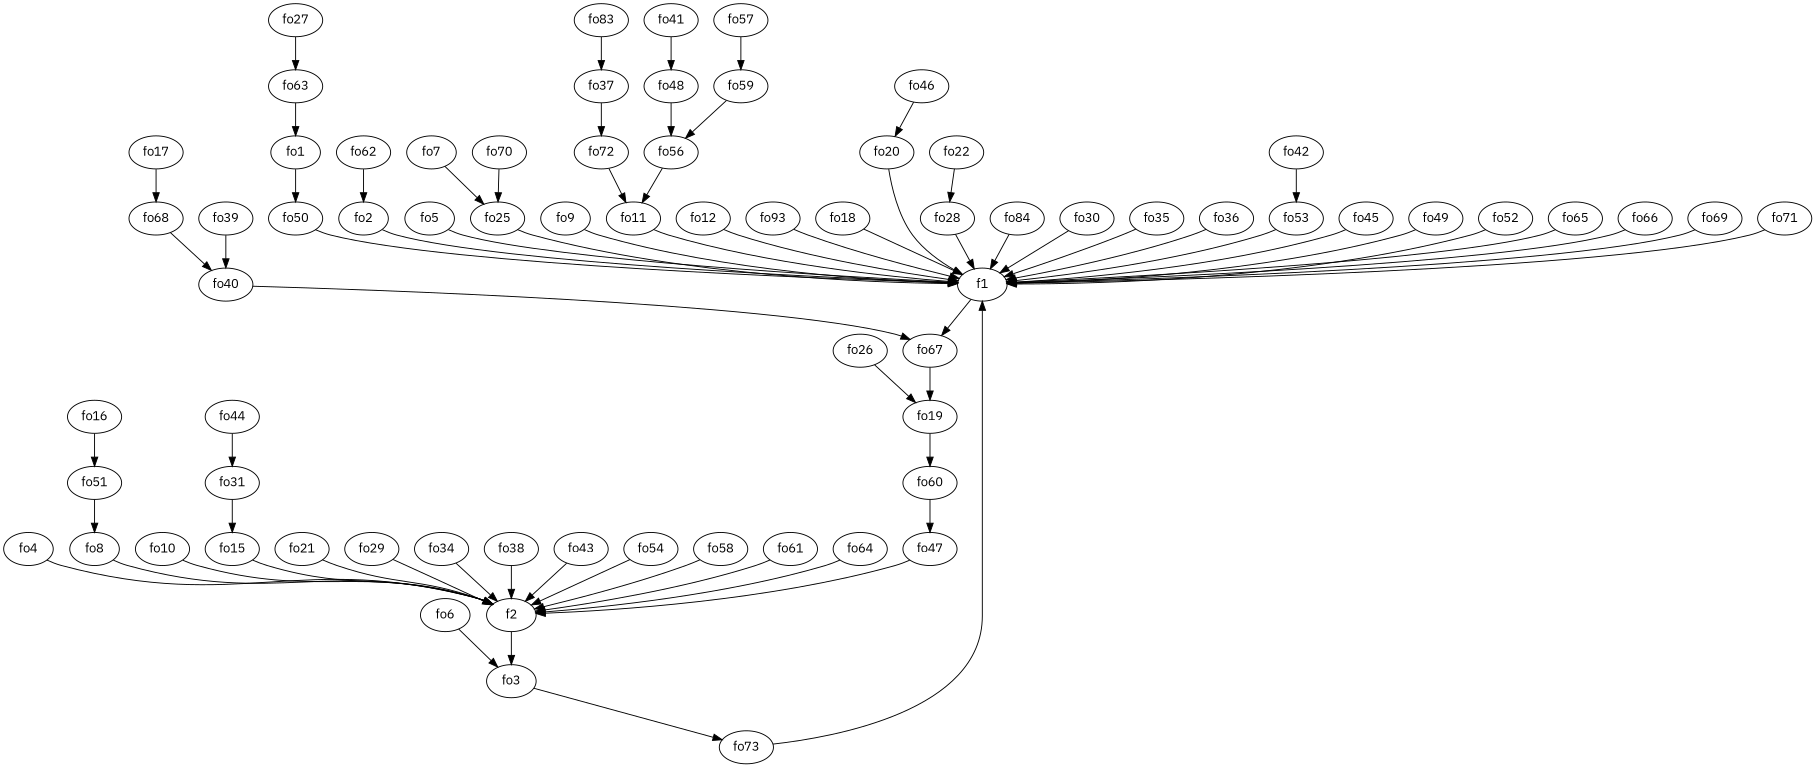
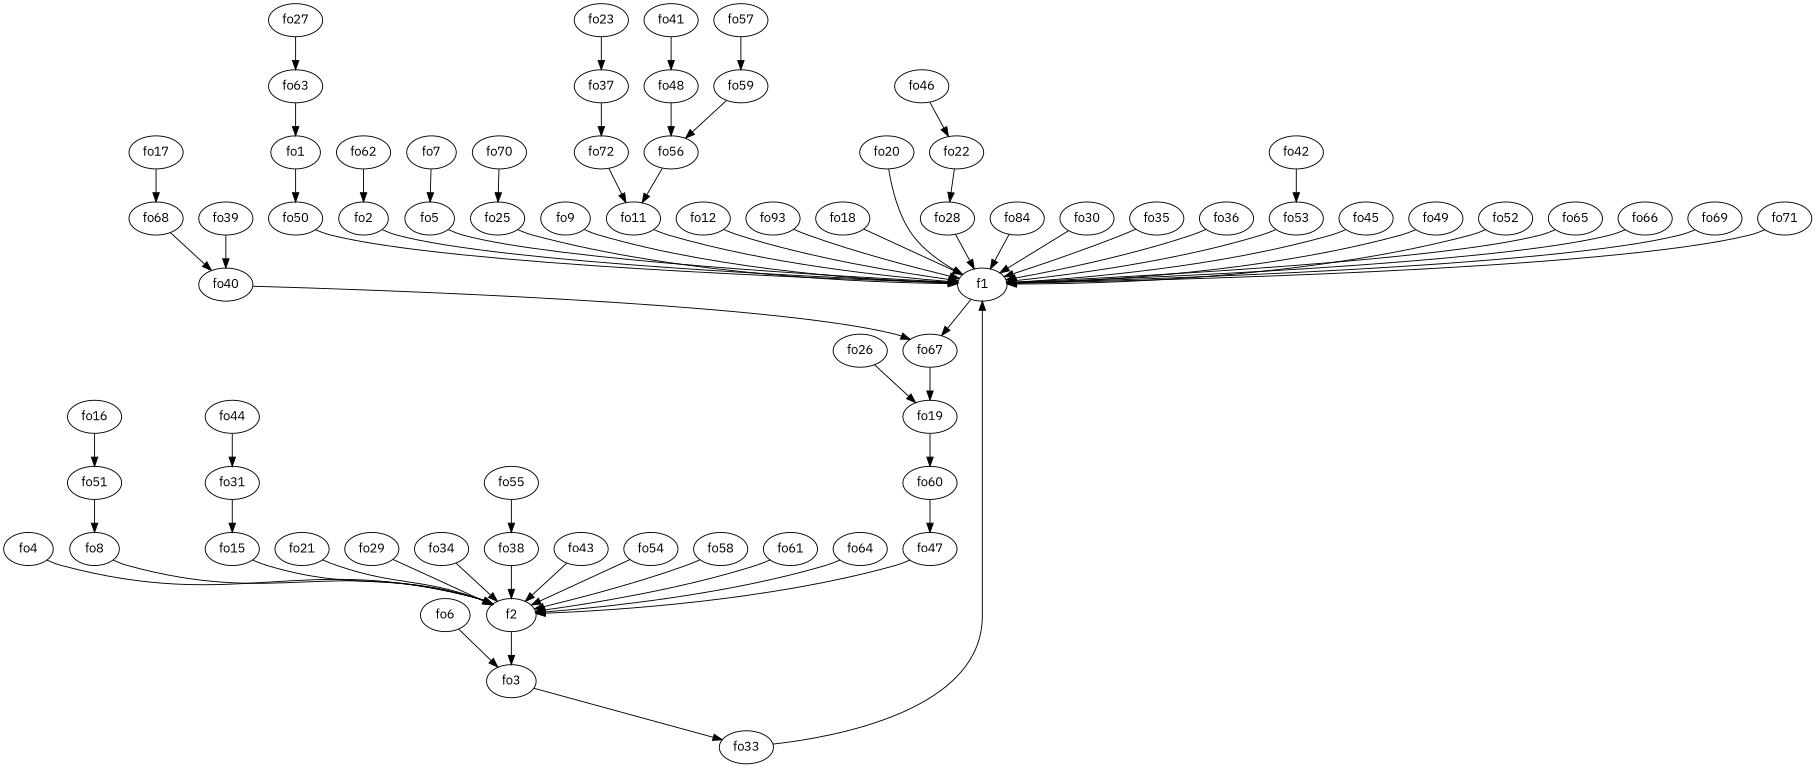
node "fo83": label "fo83" -> "fo23"
edge "fo46" -> "fo20": now "fo46" -> "fo22"
edge "fo7" -> "fo25": now "fo7" -> "fo5"
node "fo55": added
node "fo10": removed
node "fo73": label "fo73" -> "fo33"
